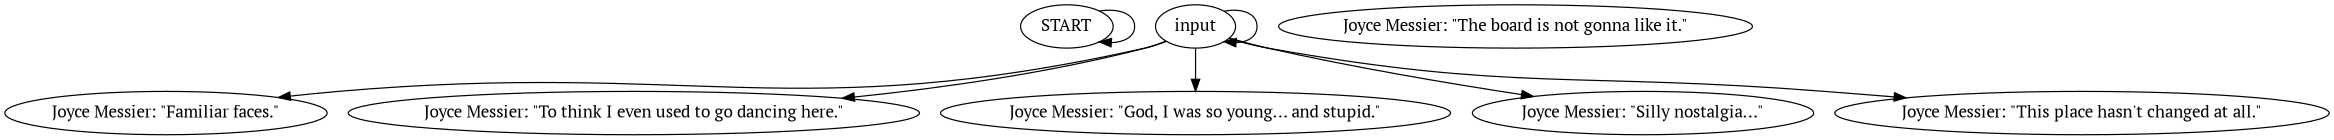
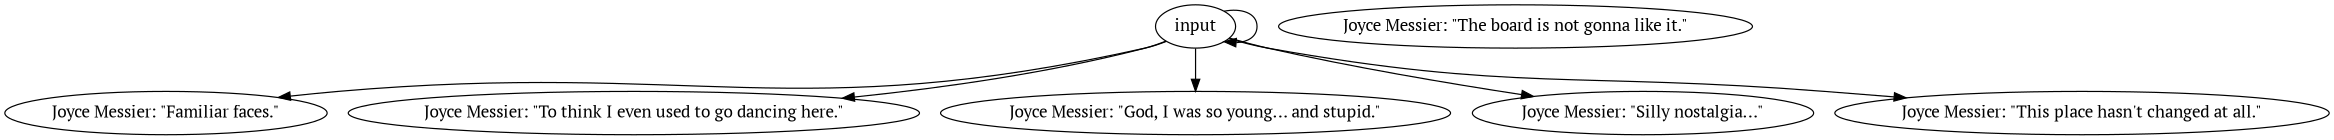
node "START": removed
